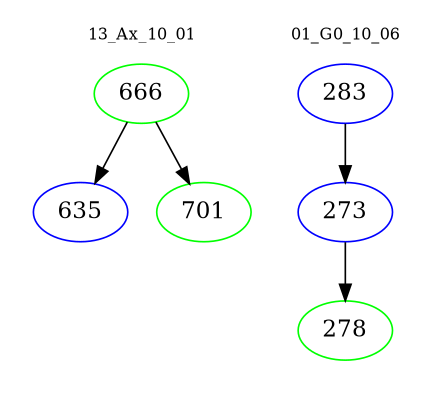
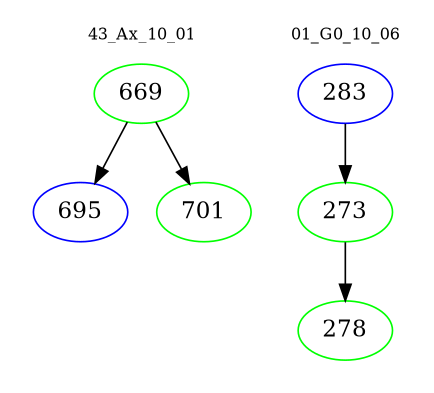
cluster "13_Ax_10_01": label "13_Ax_10_01" -> "43_Ax_10_01"
node "666": label "666" -> "669"
node "635": label "635" -> "695"
node "273": color blue -> green
